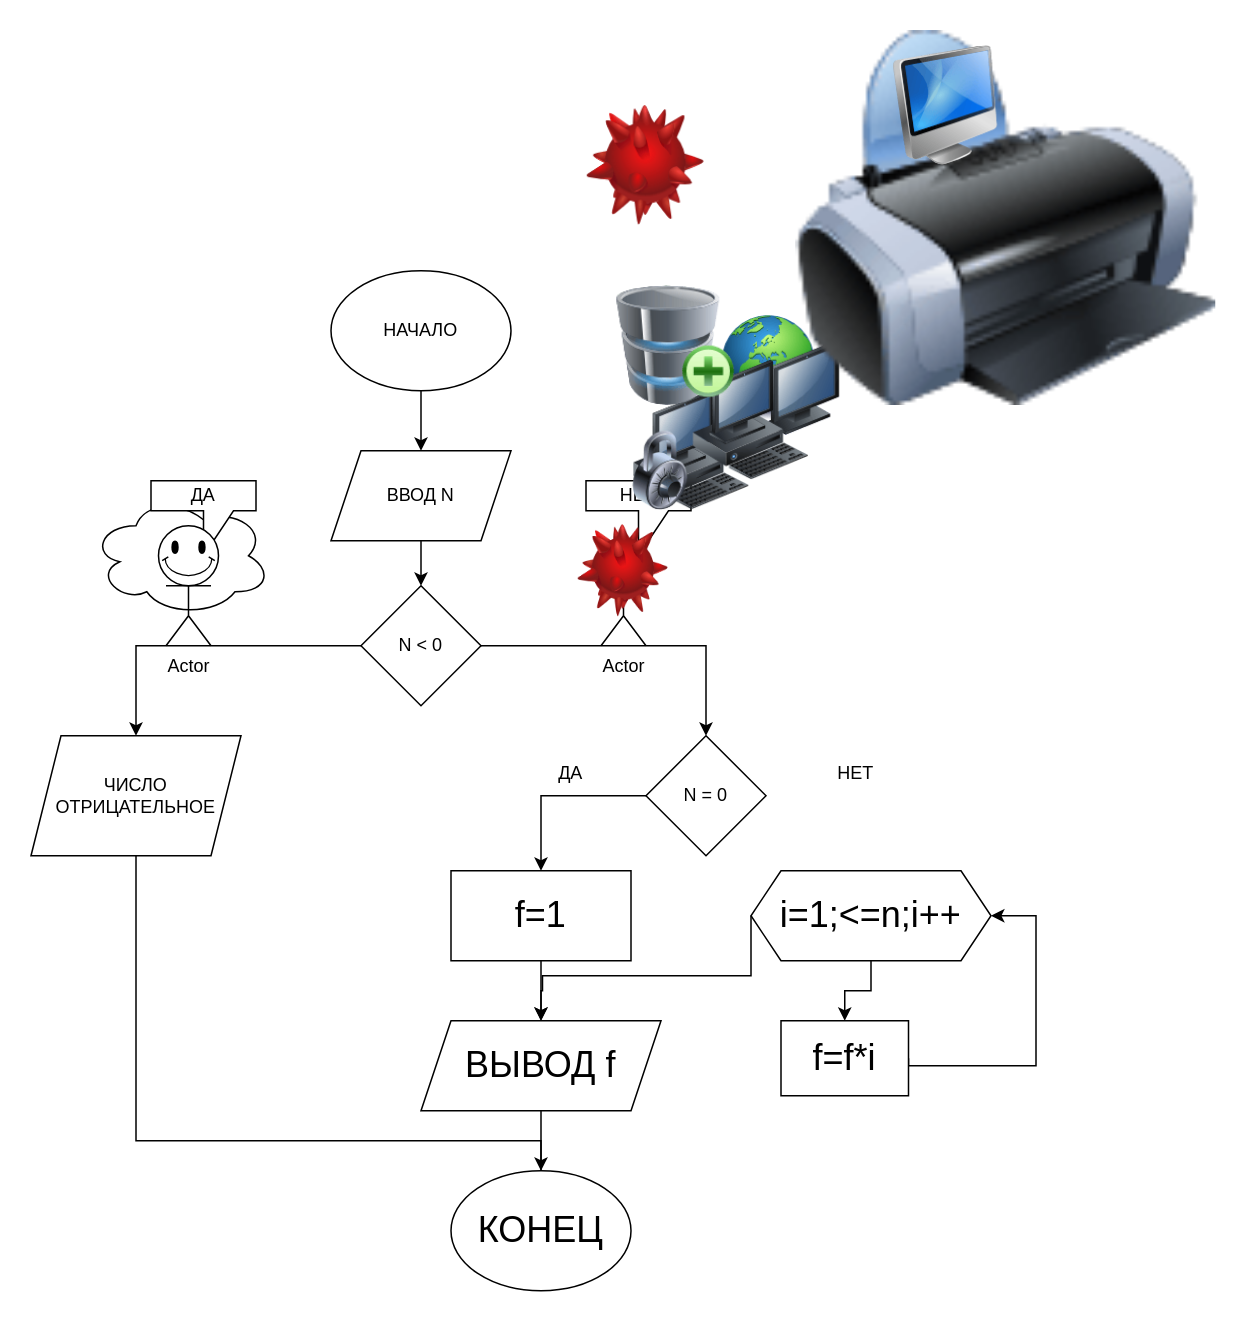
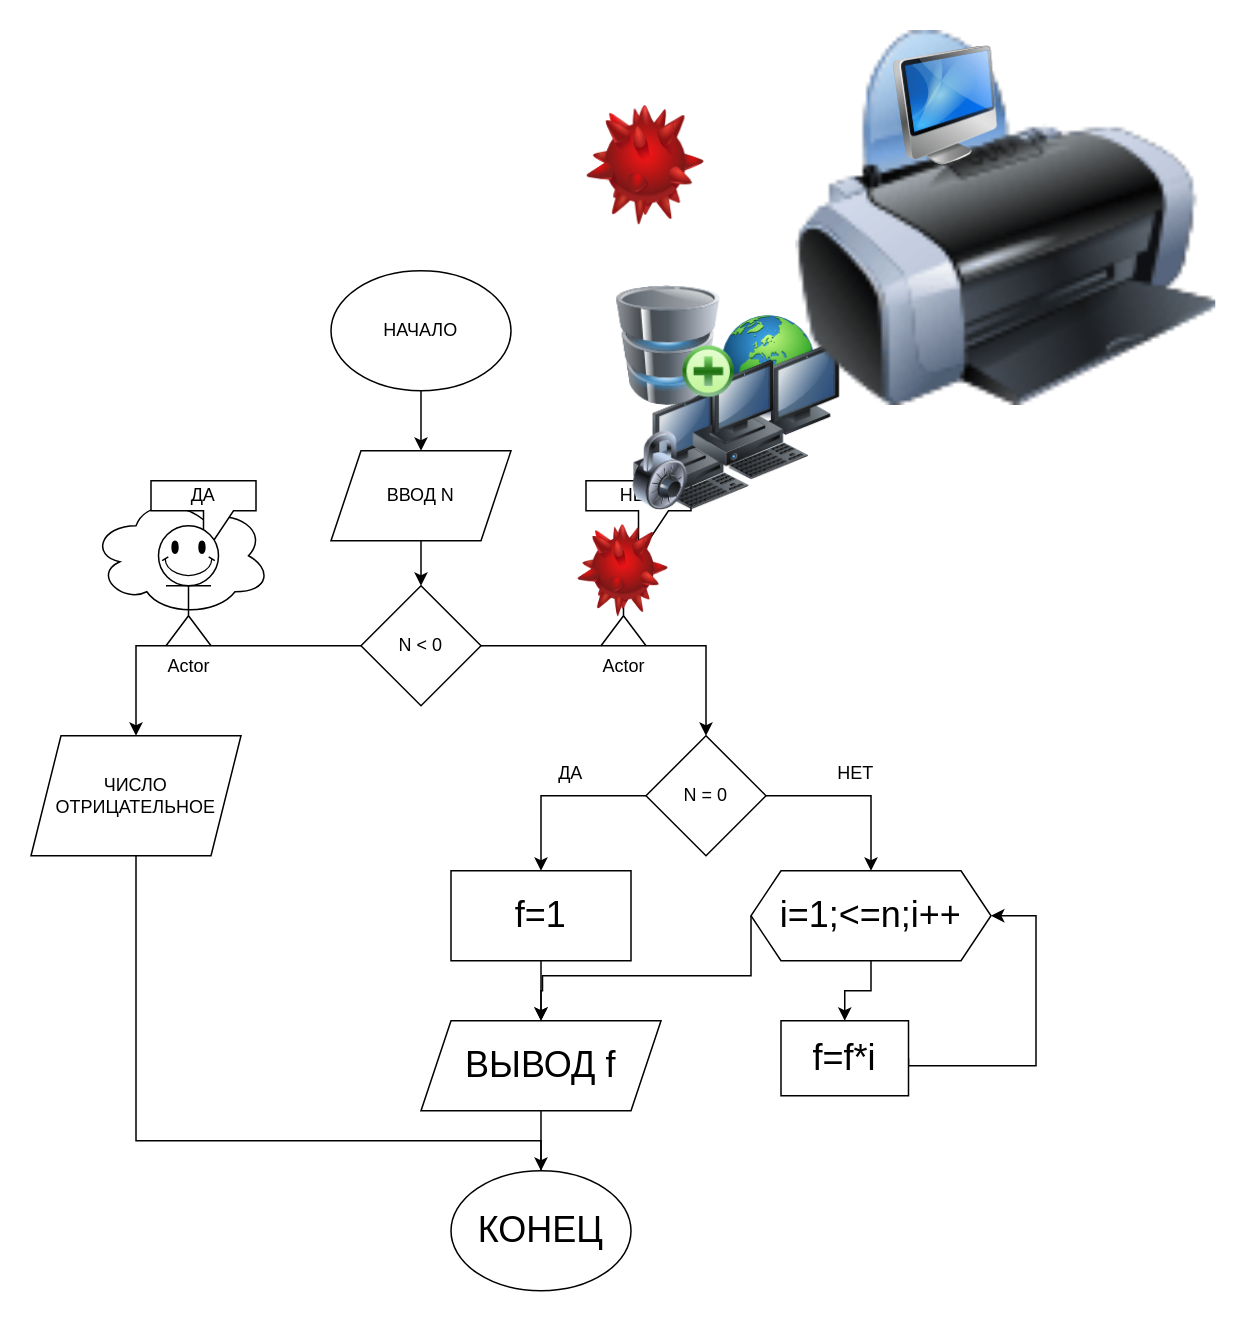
edge "N = 0" -> "i=1;<=n;i++": added
